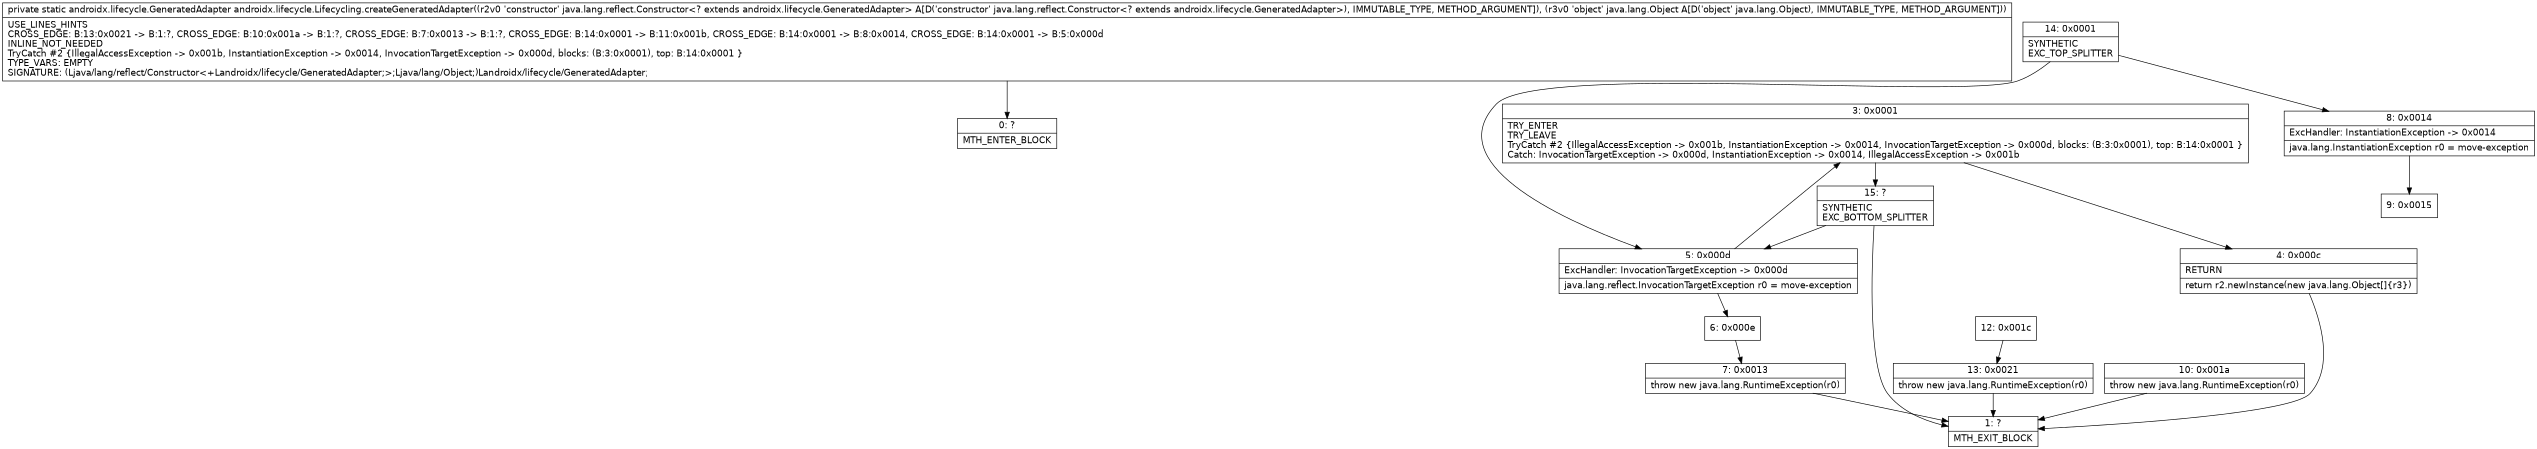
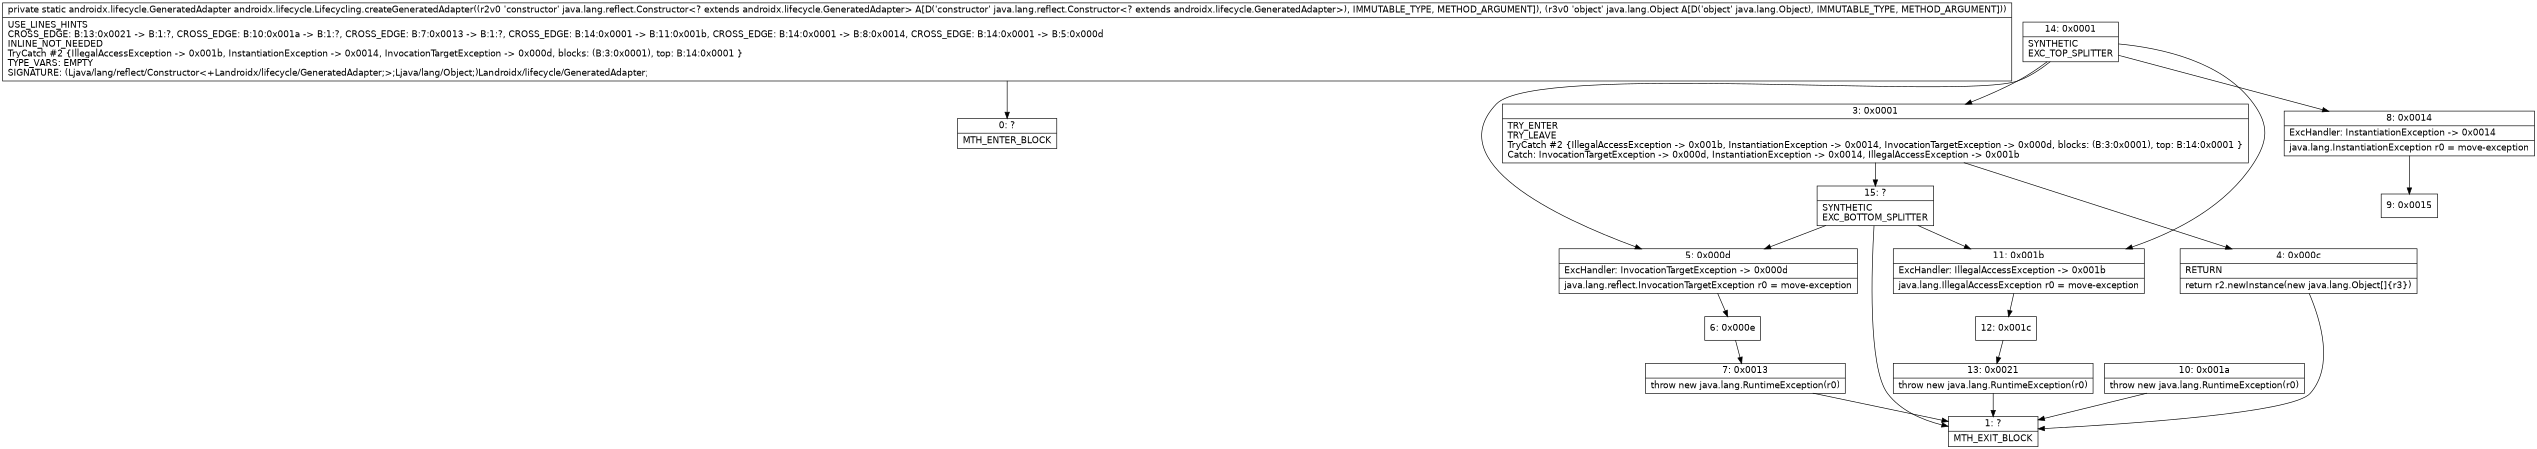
edge "5: 0x000d" -> "3: 0x0001": now "14: 0x0001" -> "3: 0x0001"
node "11: 0x001b": added
